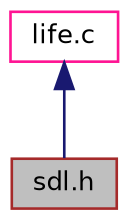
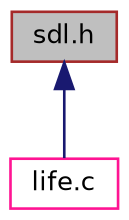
edge "sdl.h" -> "life.c": reversed
